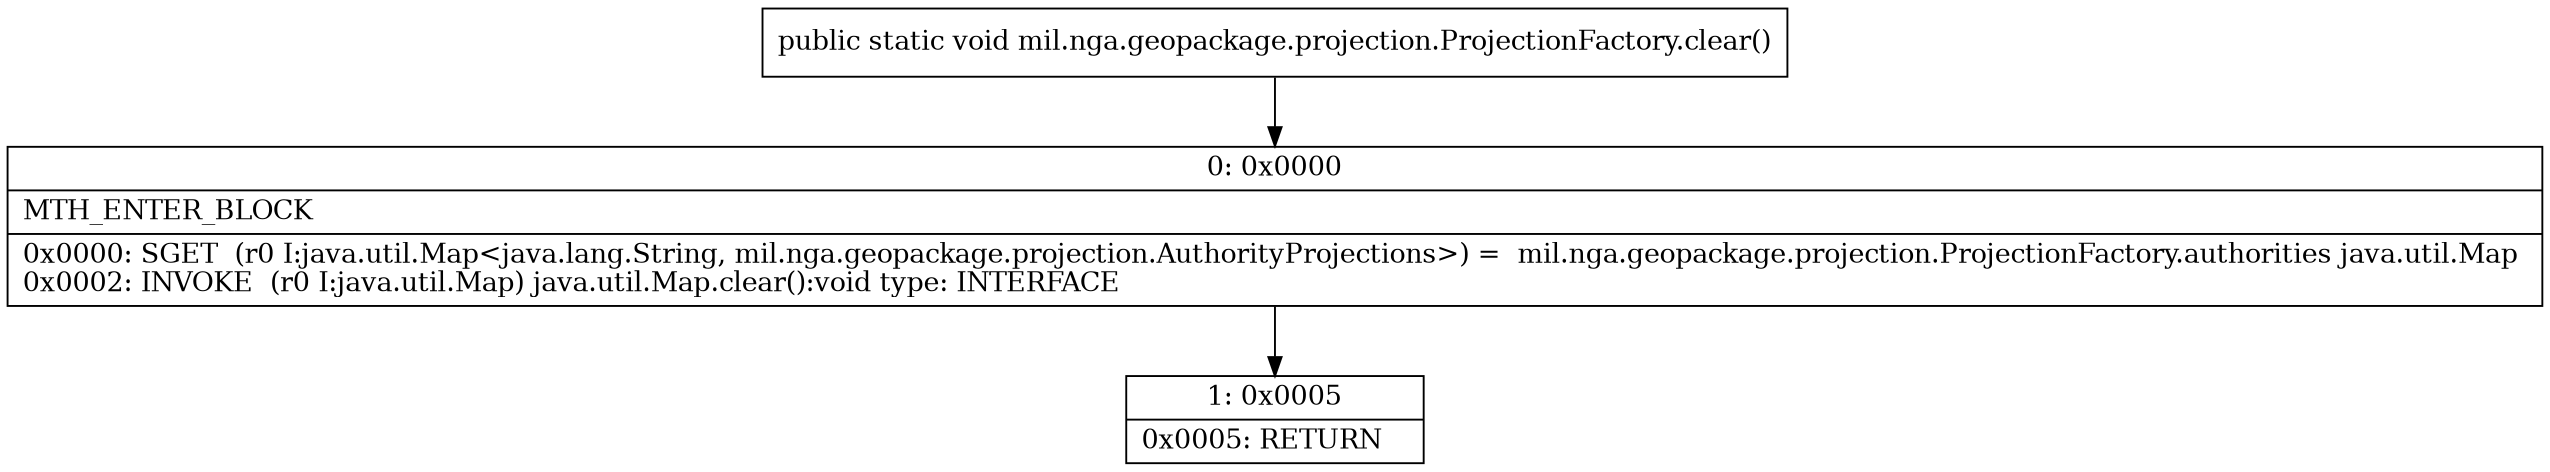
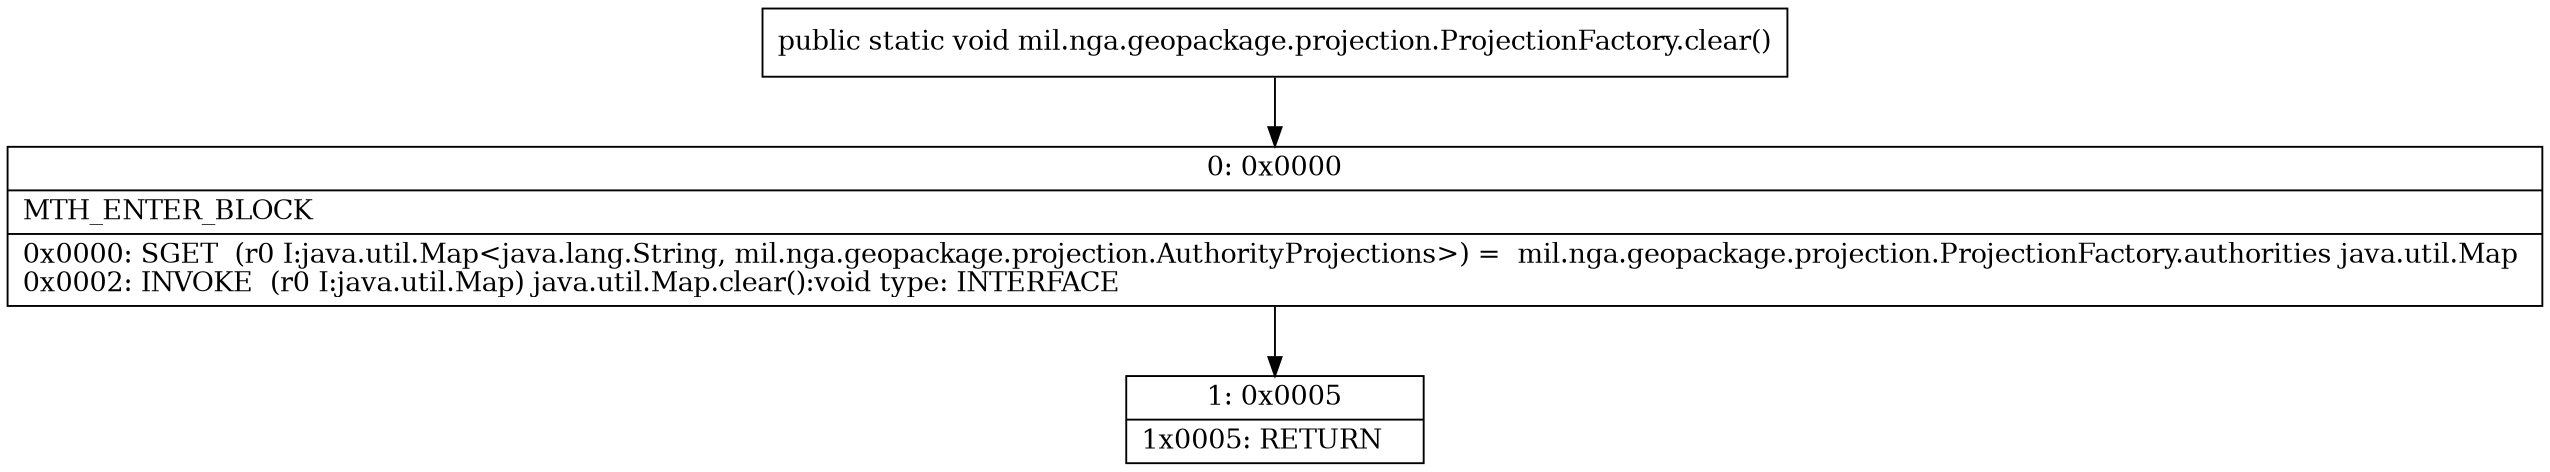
node "1: 0x0005": text "0x0005: RETURN" -> "1x0005: RETURN"
